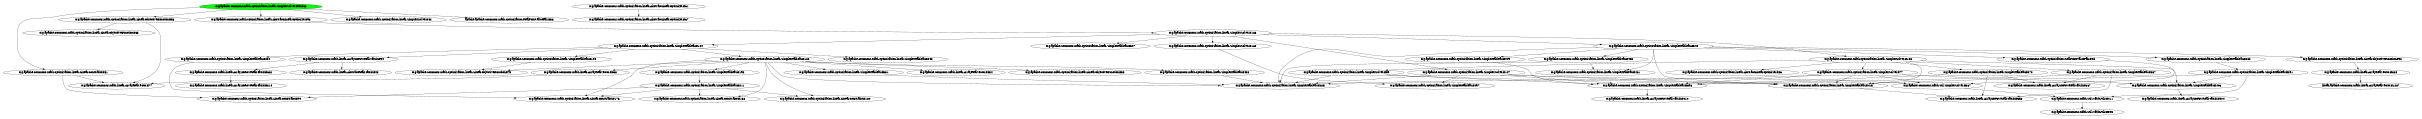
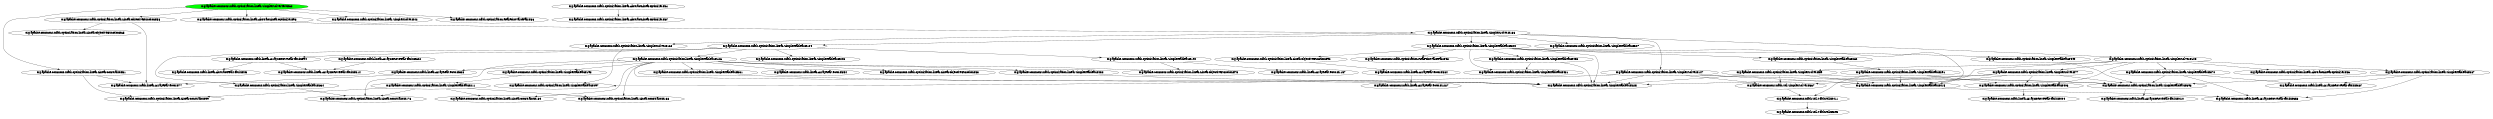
node "apache.apache.commons.math.optimization.RealPointValuePair#86": label "apache.apache.commons.math.optimization.RealPointValuePair#86" -> "org.apache.commons.math.optimization.RealPointValuePair#86"
edge "org.apache.commons.math.linear.Array2DRowRealMatrix#94" -> "org.apache.commons.math.linear.Array2DRowRealMatrix#622": now "org.apache.commons.math.linear.Array2DRowRealMatrix#94" -> "org.apache.commons.math.linear.Array2DRowRealMatrix#314"
node "org.apache.commons.math.linear.ArrayRealVector#1157": added
edge "org.apache.commons.math.optimization.RealPointValuePair#48" -> "org.apache.commons.math.util.SimplexSolver#367": now "org.apache.commons.math.optimization.linear.SimplexSolver#59" -> "org.apache.commons.math.util.SimplexSolver#367"
node "linear.apache.commons.math.linear.ArrayRealVector#1287": label "linear.apache.commons.math.linear.ArrayRealVector#1287" -> "org.apache.commons.math.linear.ArrayRealVector#1287"
